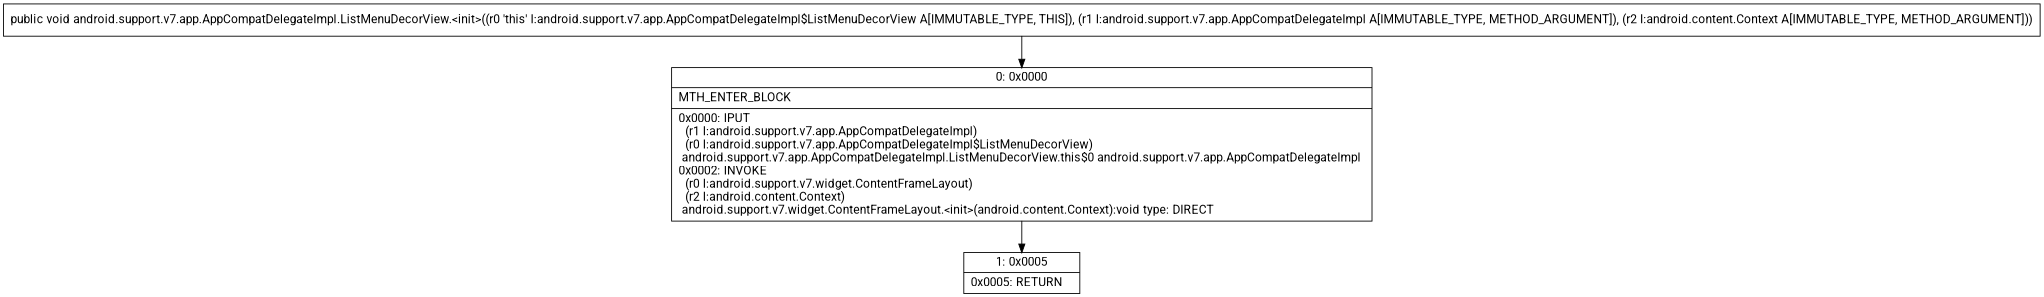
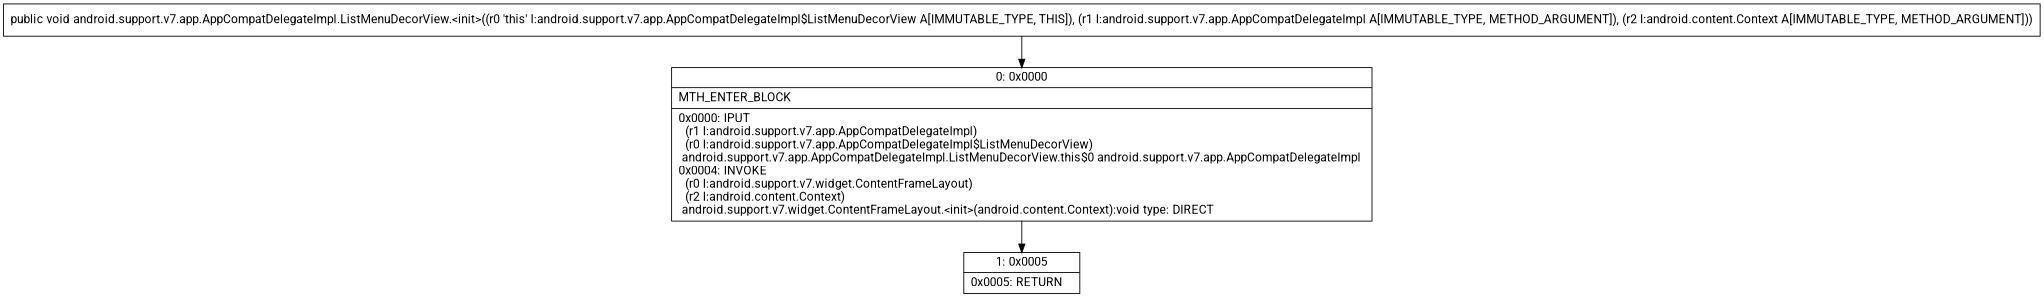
node "0: 0x0000": text "0x0002: INVOKE" -> "0x0004: INVOKE"
